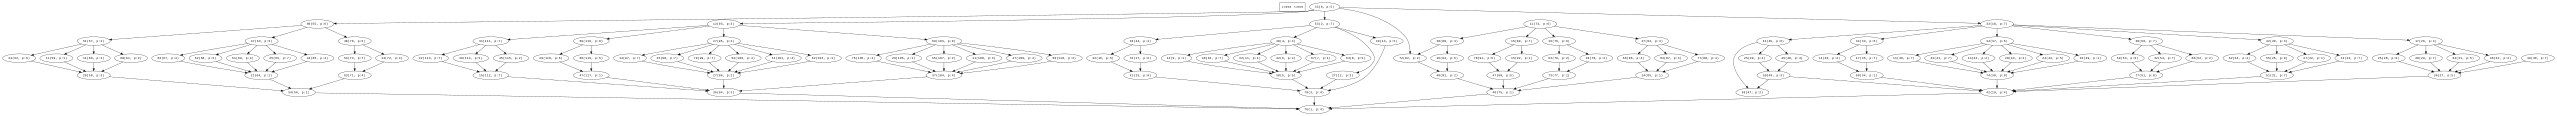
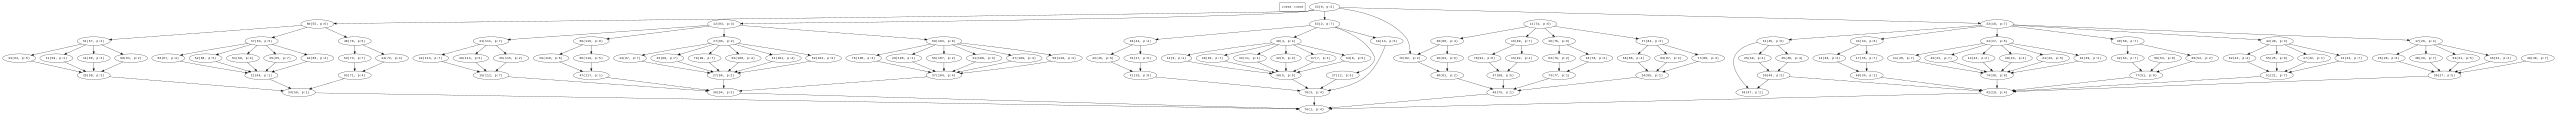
edge "30(50, p:7)" -> "59(53, p:0)": removed
